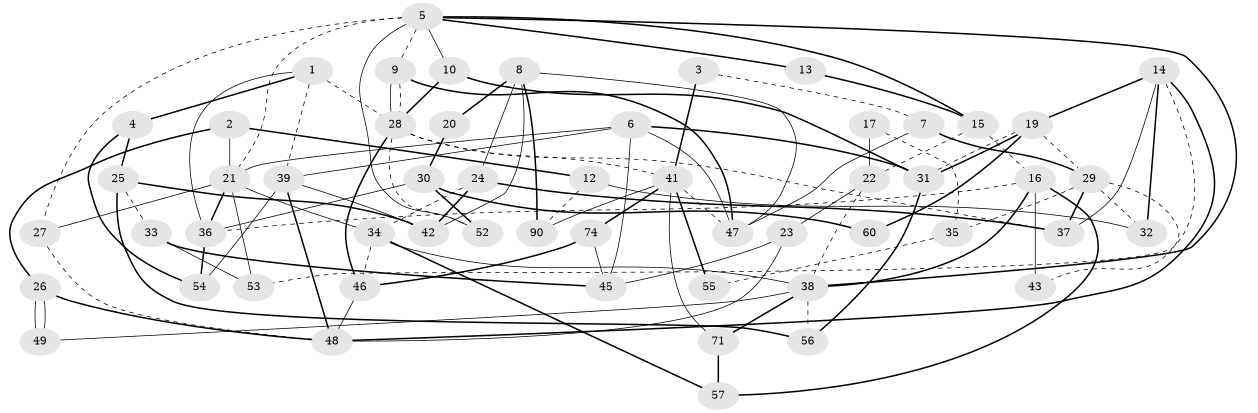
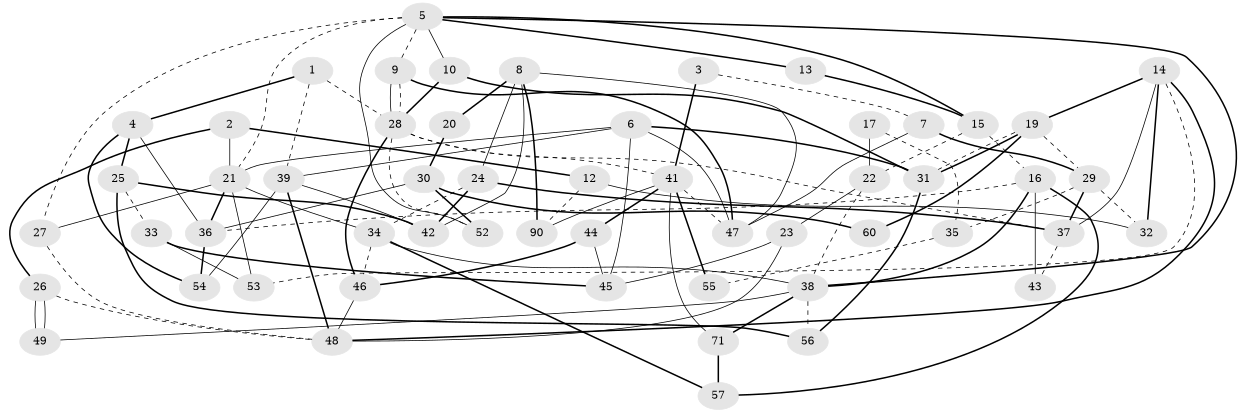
edge "1" -- "36": now "4" -- "36"
node "74": label "74" -> "44"
edge "29" -- "43": now "37" -- "43"
edge "26" -- "48": style bold -> dashed
